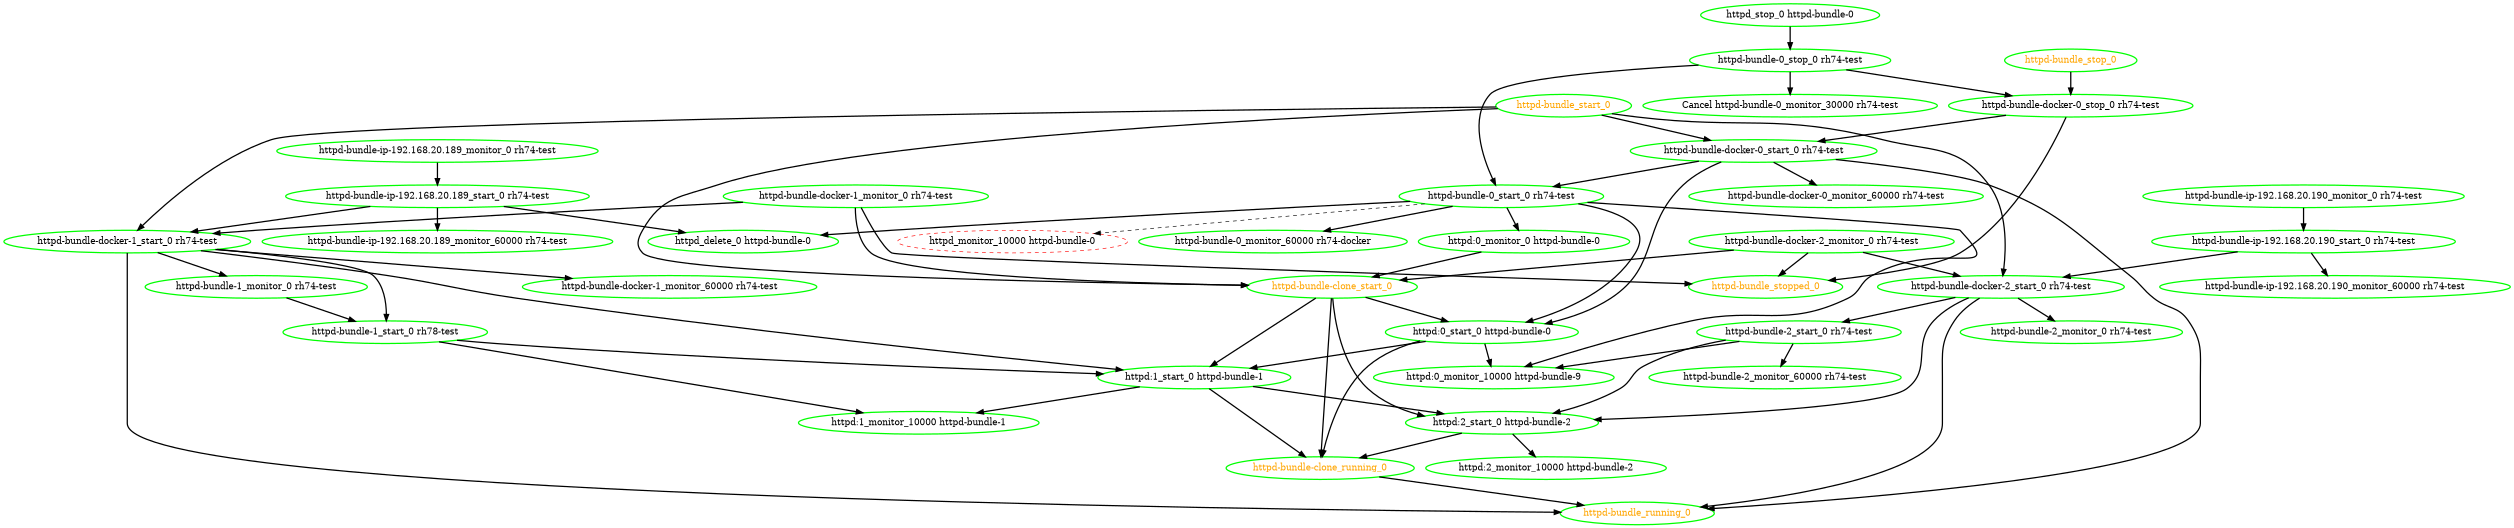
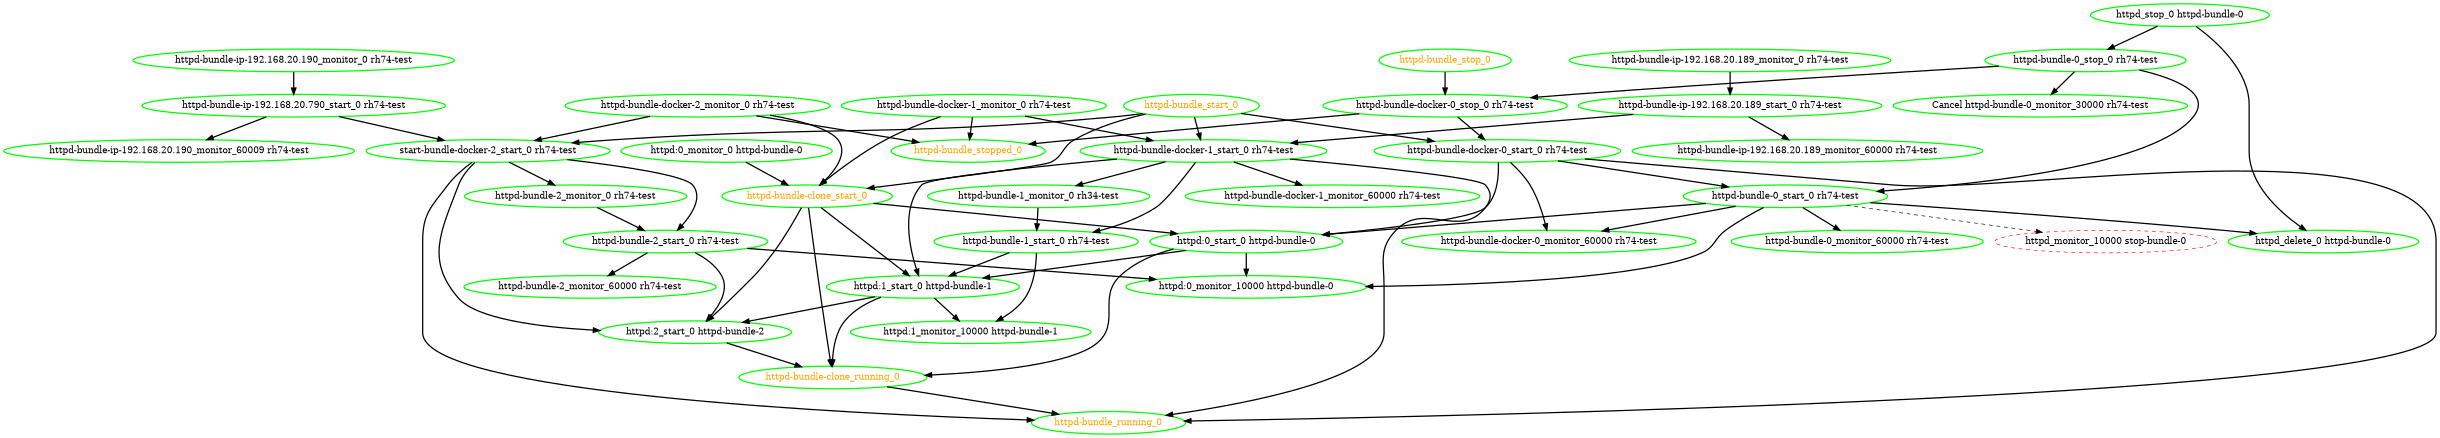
edge "httpd-bundle-0_start_0 rh74-test" -> "httpd:0_monitor_0 httpd-bundle-0": now "httpd-bundle-0_start_0 rh74-test" -> "httpd-bundle-docker-0_monitor_60000 rh74-test"
edge "httpd-bundle-2_monitor_0 rh74-test" -> "httpd-bundle-2_start_0 rh74-test": added
edge "httpd-bundle-ip-192.168.20.189_start_0 rh74-test" -> "httpd_delete_0 httpd-bundle-0": now "httpd_stop_0 httpd-bundle-0" -> "httpd_delete_0 httpd-bundle-0"
node "httpd_monitor_10000 httpd-bundle-0": label "httpd_monitor_10000 httpd-bundle-0" -> "httpd_monitor_10000 stop-bundle-0"
node "httpd-bundle-0_monitor_60000 rh74-docker": label "httpd-bundle-0_monitor_60000 rh74-docker" -> "httpd-bundle-0_monitor_60000 rh74-test"
node "httpd-bundle-ip-192.168.20.190_start_0 rh74-test": label "httpd-bundle-ip-192.168.20.190_start_0 rh74-test" -> "httpd-bundle-ip-192.168.20.790_start_0 rh74-test"
node "httpd-bundle-1_monitor_0 rh74-test": label "httpd-bundle-1_monitor_0 rh74-test" -> "httpd-bundle-1_monitor_0 rh34-test"
node "httpd-bundle-docker-2_start_0 rh74-test": label "httpd-bundle-docker-2_start_0 rh74-test" -> "start-bundle-docker-2_start_0 rh74-test"
node "httpd-bundle-ip-192.168.20.190_monitor_60000 rh74-test": label "httpd-bundle-ip-192.168.20.190_monitor_60000 rh74-test" -> "httpd-bundle-ip-192.168.20.190_monitor_60009 rh74-test"
node "httpd-bundle-1_start_0 rh78-test": label "httpd-bundle-1_start_0 rh78-test" -> "httpd-bundle-1_start_0 rh74-test"
node "httpd:0_monitor_10000 httpd-bundle-9": label "httpd:0_monitor_10000 httpd-bundle-9" -> "httpd:0_monitor_10000 httpd-bundle-0"
node "httpd:2_monitor_10000 httpd-bundle-2": removed
